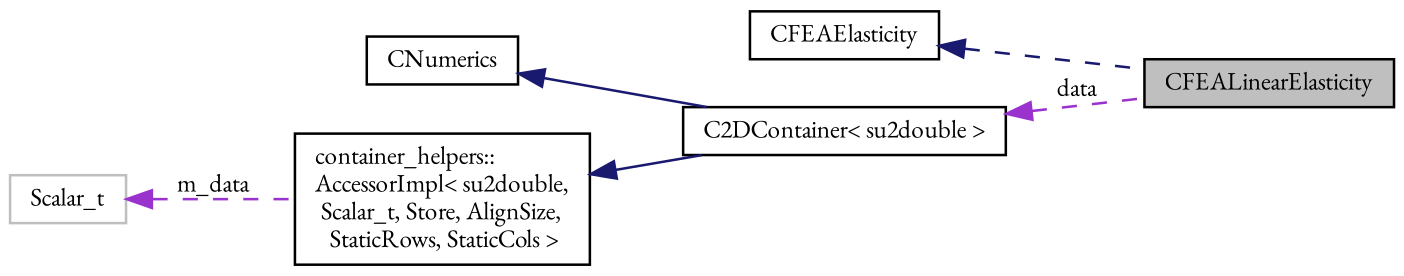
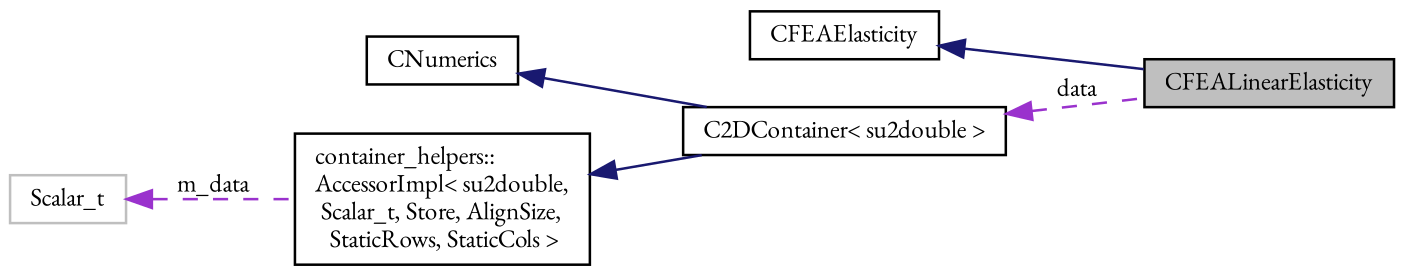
edge "CFEALinearElasticity" -> "CFEAElasticity": style dashed -> solid
